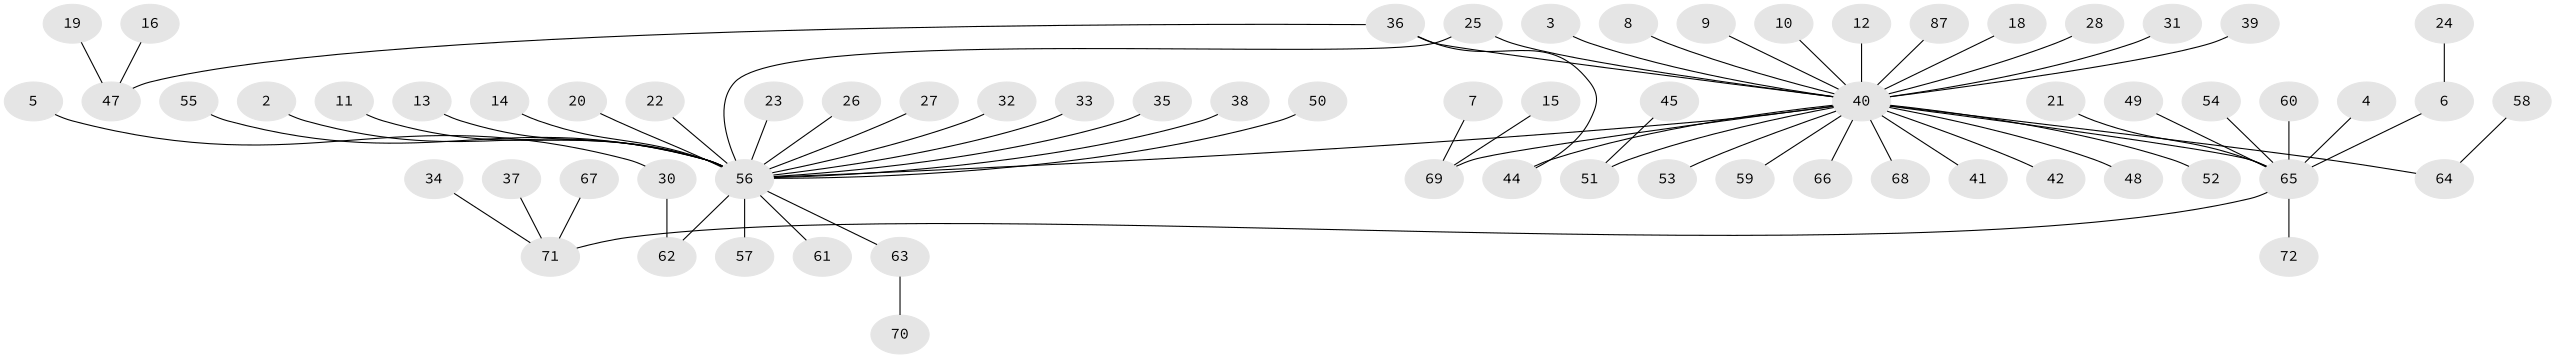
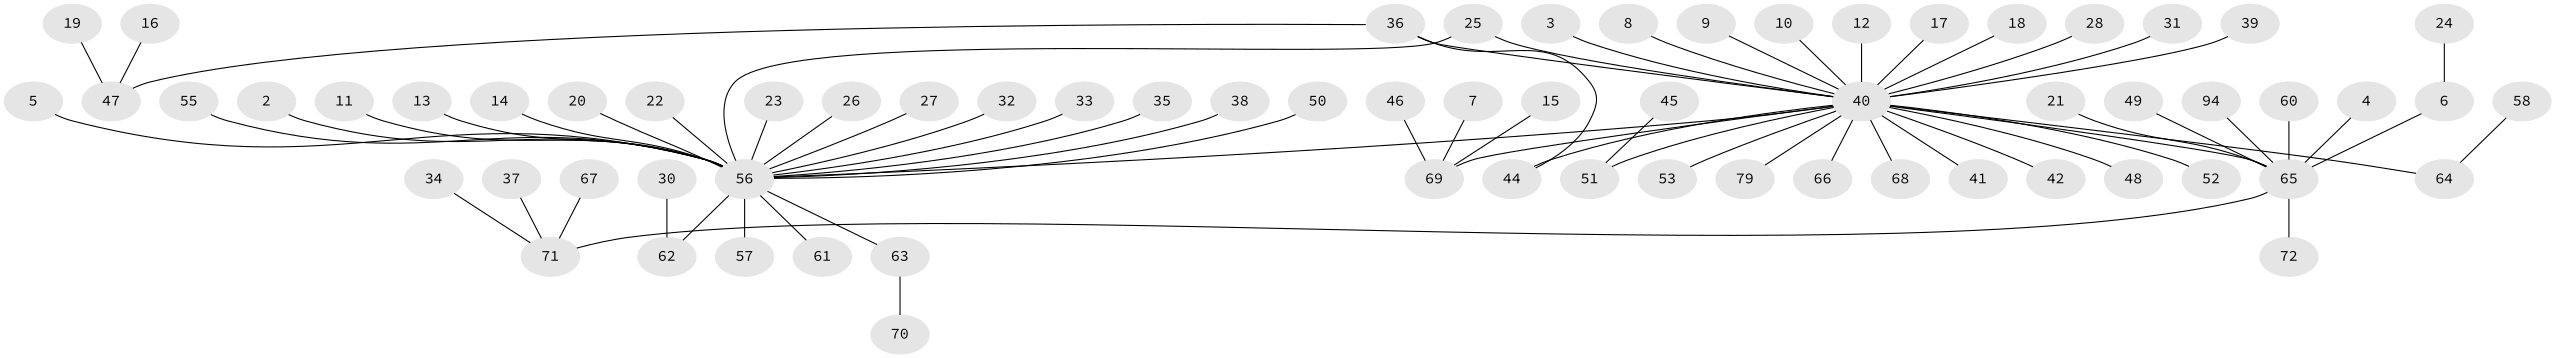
node "87": label "87" -> "17"
node "46": added
node "54": label "54" -> "94"
edge "5" -- "30": now "5" -- "56"
node "59": label "59" -> "79"
